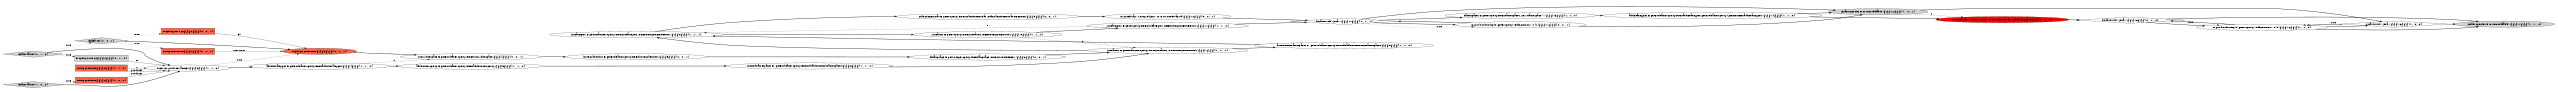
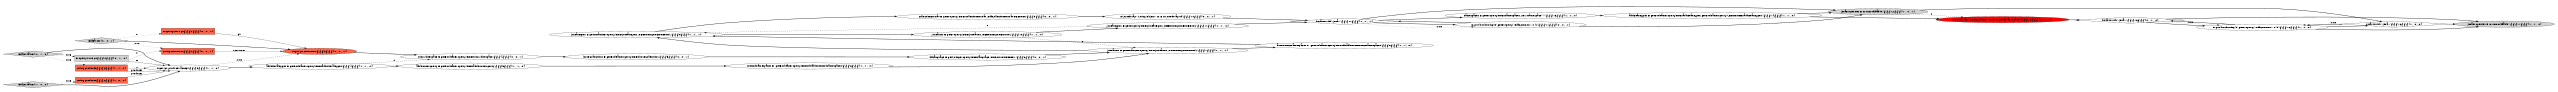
edge "RdfParser['0', '0', '1']" -> "PropertyStore ps@@@2@@@['0', '0', '1']": label "true" -> "0"
edge "RdfSerializer['0', '1', '0']" -> "RdfParser['0', '0', '1']": now "RdfSerializer['0', '1', '0']" -> "String produces@@@2@@@['1', '1', '0']"
edge "String produces@@@2@@@['1', '1', '0']" -> "String consumes@@@2@@@['0', '0', '1']": added, label "0"
